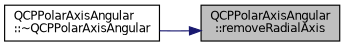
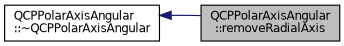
edge "QCPPolarAxisAngular ::~QCPPolarAxisAngular" -> "QCPPolarAxisAngular ::removeRadialAxis": reversed
